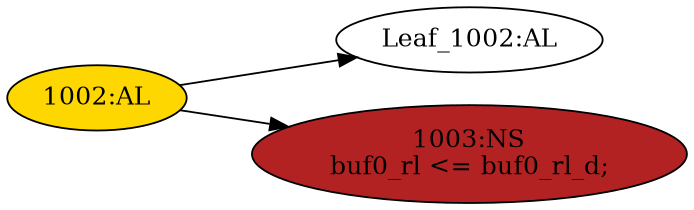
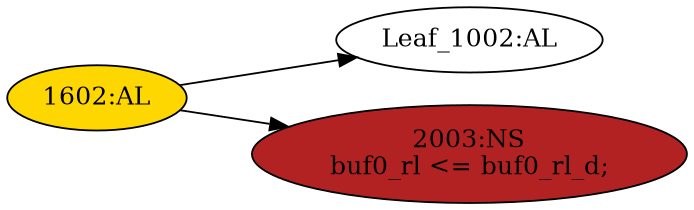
node "1002:AL": label "1002:AL" -> "1602:AL"
node "1003:NS buf0_rl <= buf0_rl_d;": label "1003:NS buf0_rl <= buf0_rl_d;" -> "2003:NS buf0_rl <= buf0_rl_d;"
